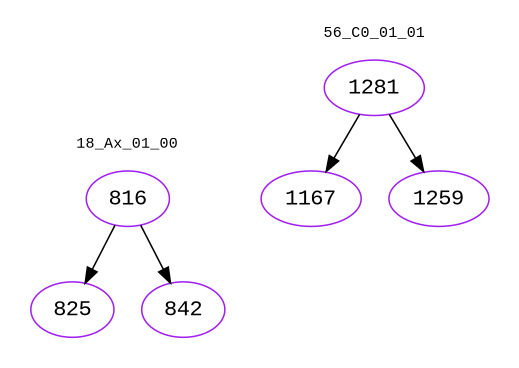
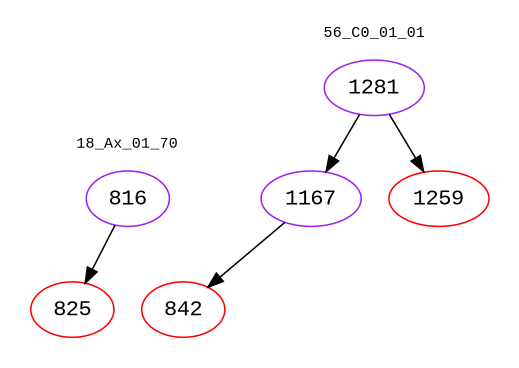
cluster "18_Ax_01_00": label "18_Ax_01_00" -> "18_Ax_01_70"
node "1259": color purple -> red
edge "816" -> "842": now "1167" -> "842"
node "825": color purple -> red
node "842": color purple -> red
